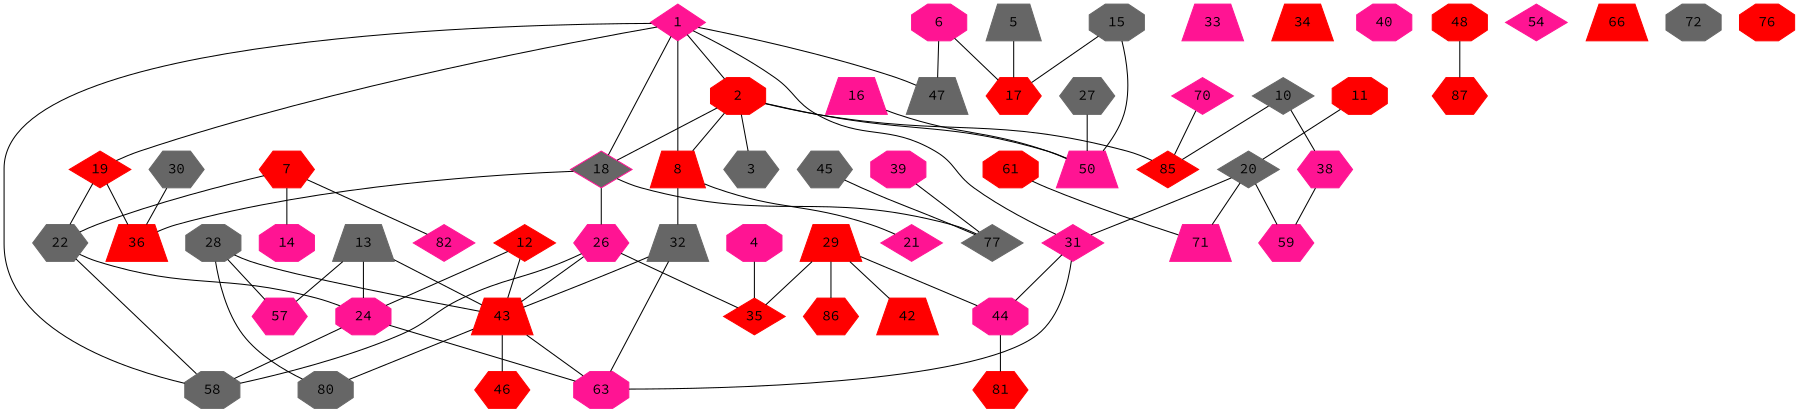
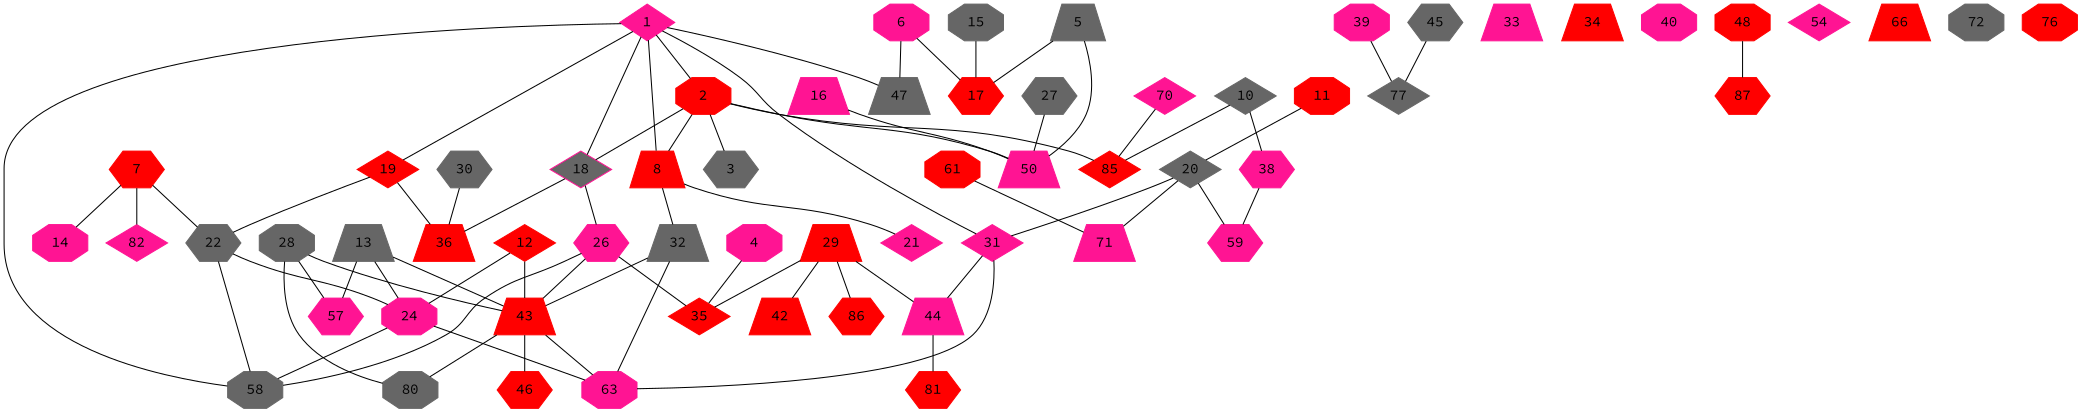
edge "15" -- "50": now "5" -- "50"
edge "18" -- "77": removed
node "44": shape octagon -> trapezium
